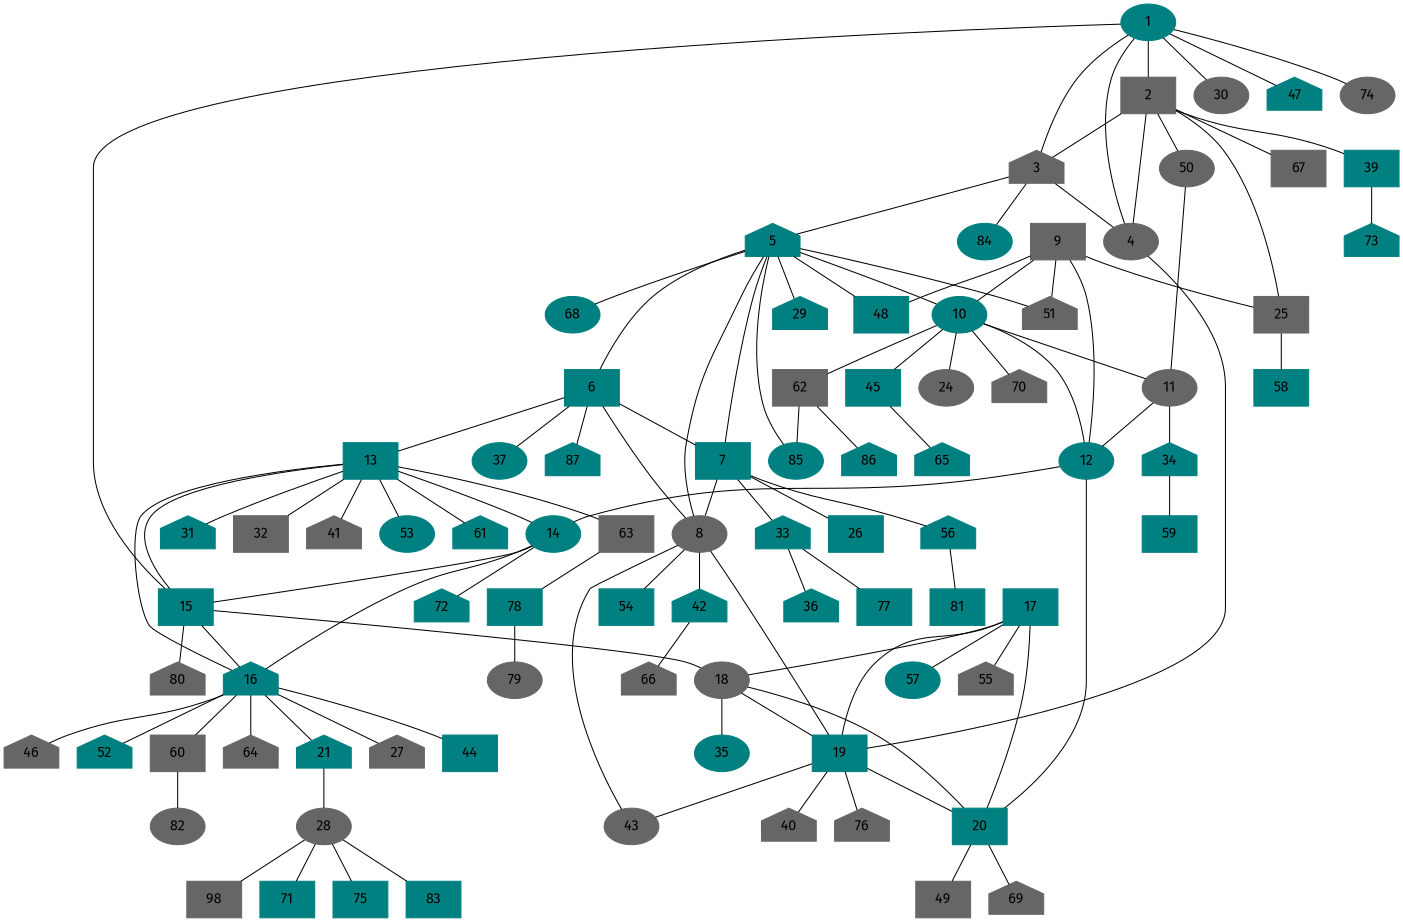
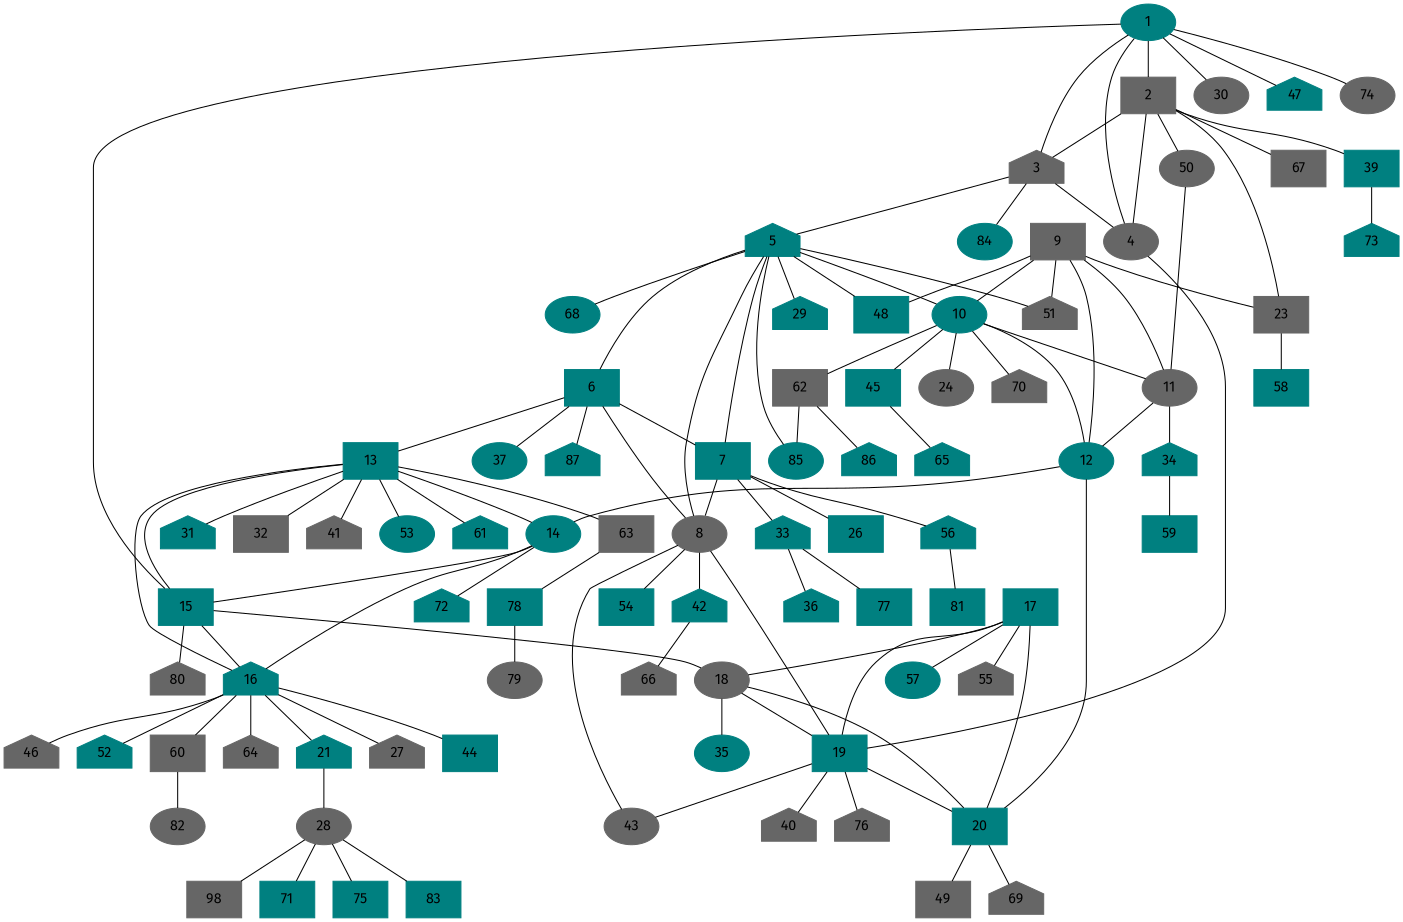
edge "9" -- "11": added
node "25": label "25" -> "23"
